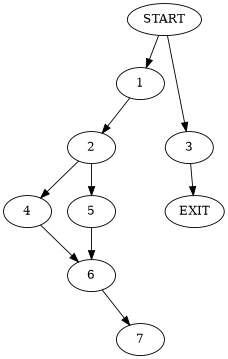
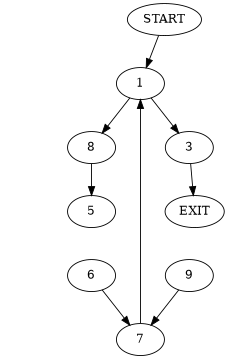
edge "START" -> "3": now "1" -> "3"
node "2": label "2" -> "8"
node "4": removed
edge "7" -> "1": added
edge "5" -> "6": removed
node "9": added
